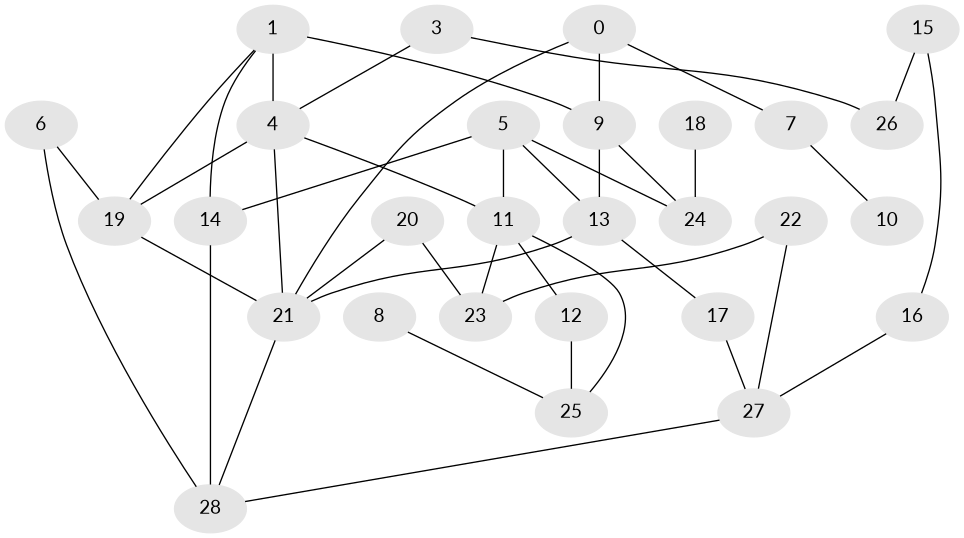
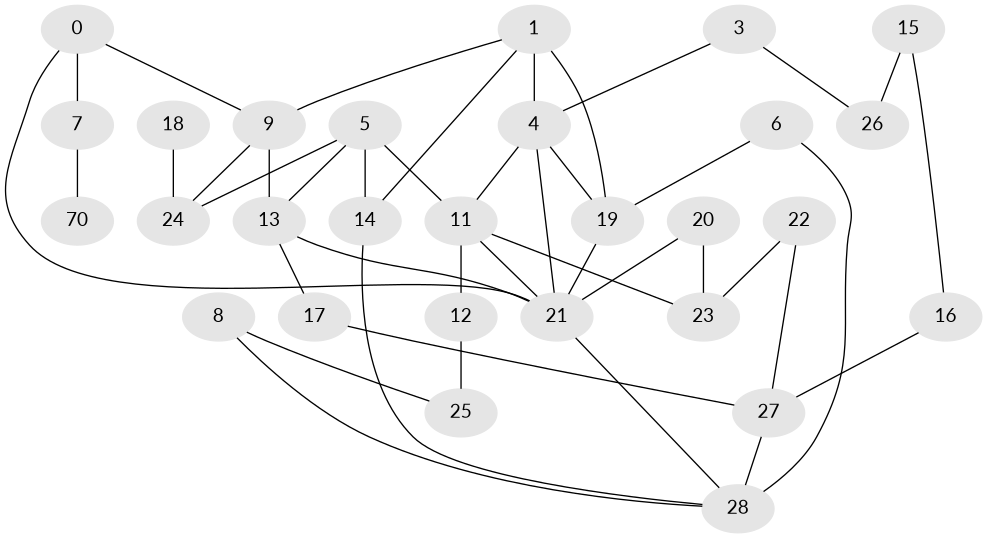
node "10": label "10" -> "70"
edge "11" -- "25": now "11" -- "21"
edge "8" -- "28": added
